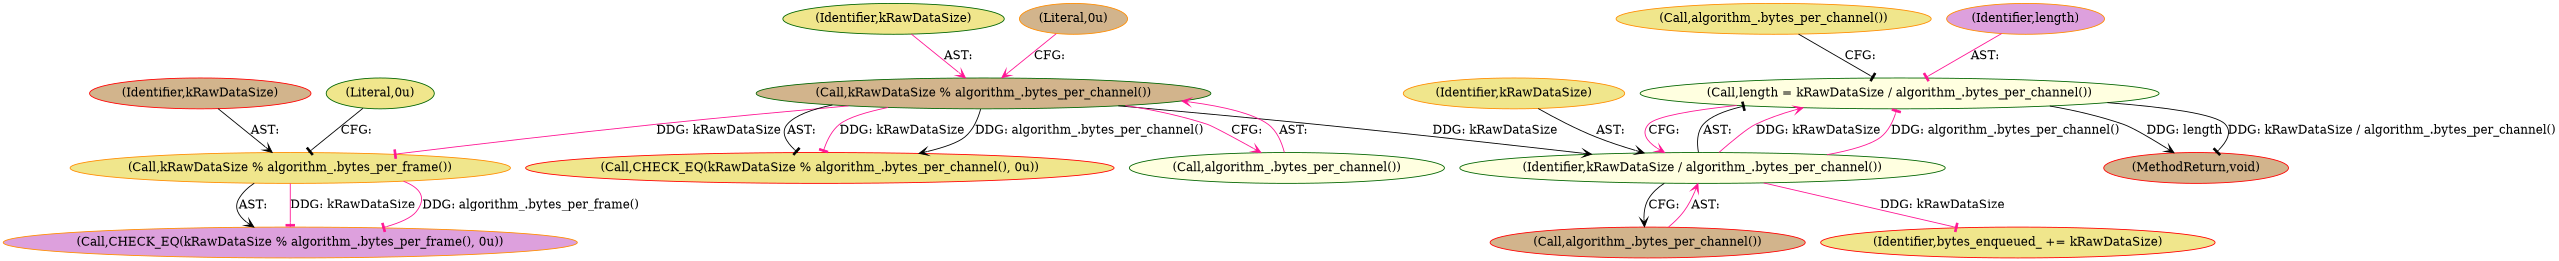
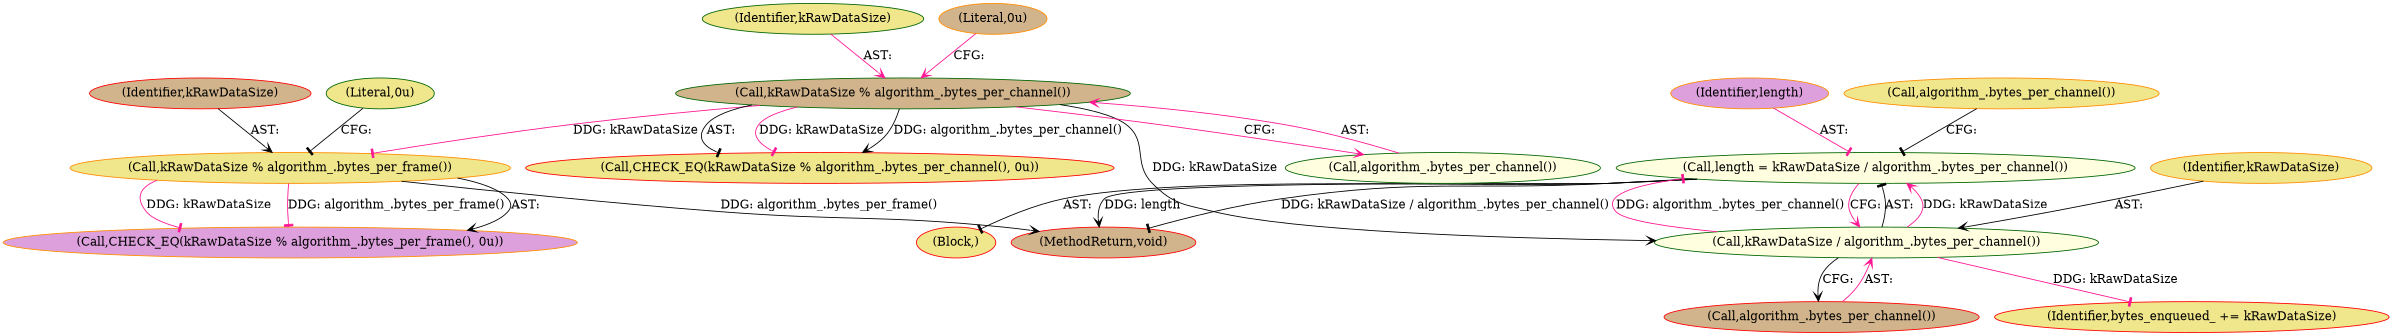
node "(Identifier,kRawDataSize / algorithm_.bytes_per_channel())": label "(Identifier,kRawDataSize / algorithm_.bytes_per_channel())" -> "(Call,kRawDataSize / algorithm_.bytes_per_channel())"
edge "(Call,kRawDataSize % algorithm_.bytes_per_frame())" -> "(MethodReturn,void)": added, label "DDG: algorithm_.bytes_per_frame()"
node "(Block,)": added
